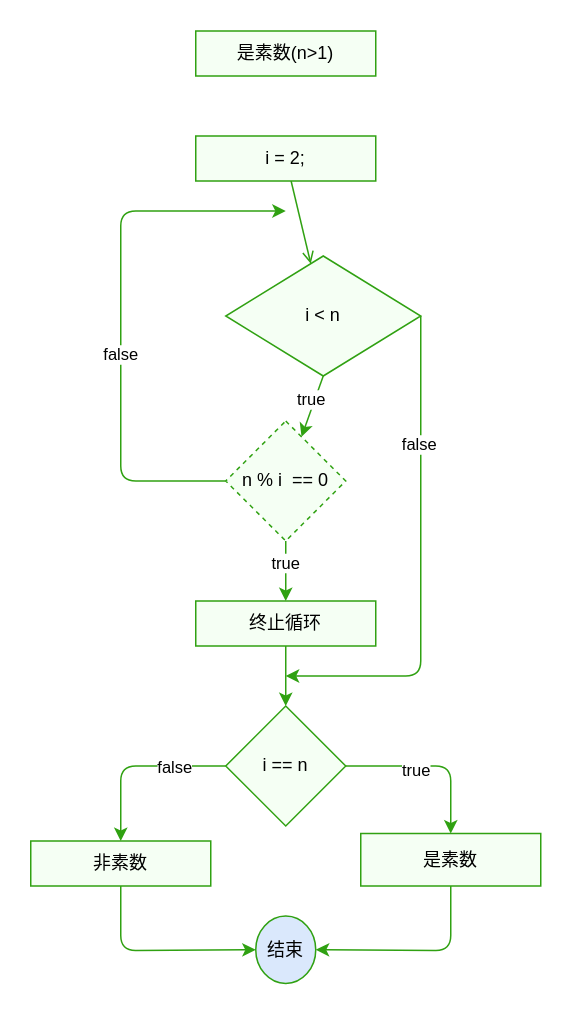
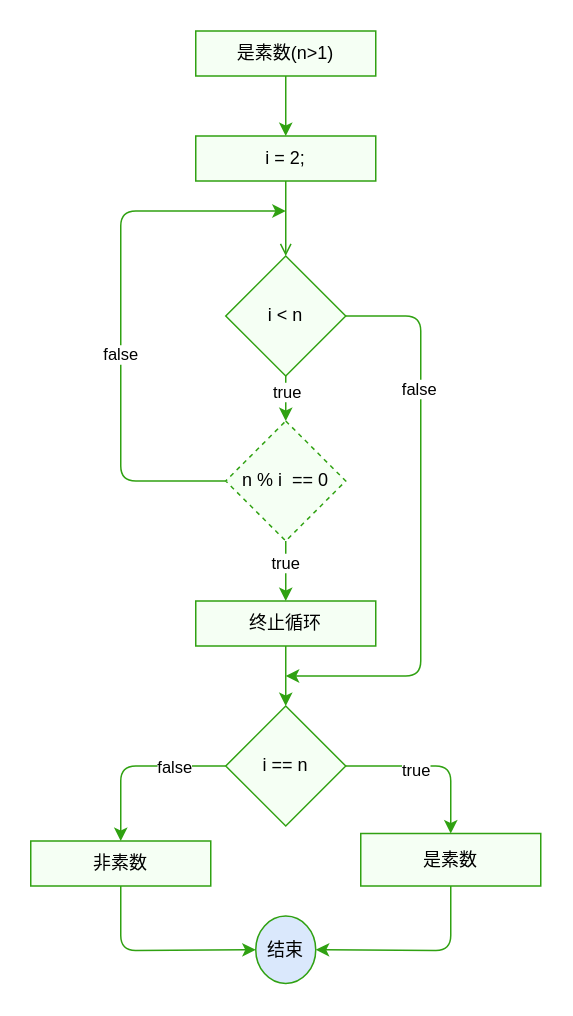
edge "是素数(n>1)" -> "i = 2;": added
node "i < n": size 195x120 -> 120x120
